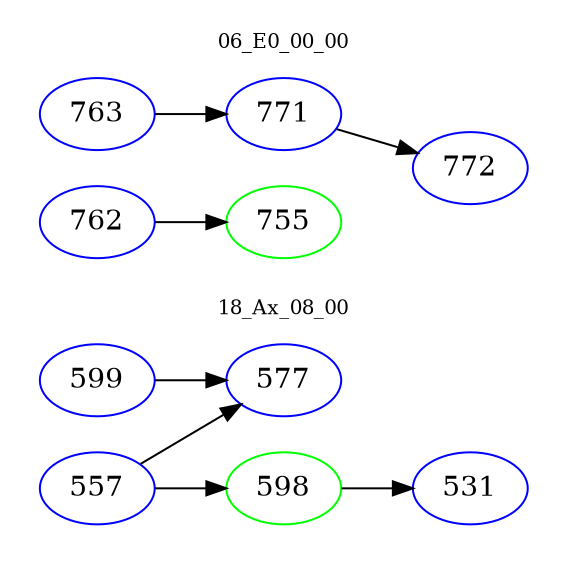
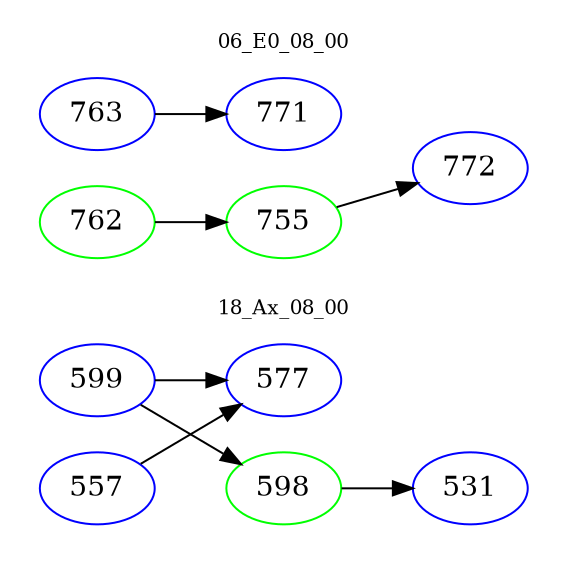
cluster "06_E0_00_00": label "06_E0_00_00" -> "06_E0_08_00"
edge "771" -> "772": now "755" -> "772"
node "762": color blue -> green
edge "557" -> "598": now "599" -> "598"
